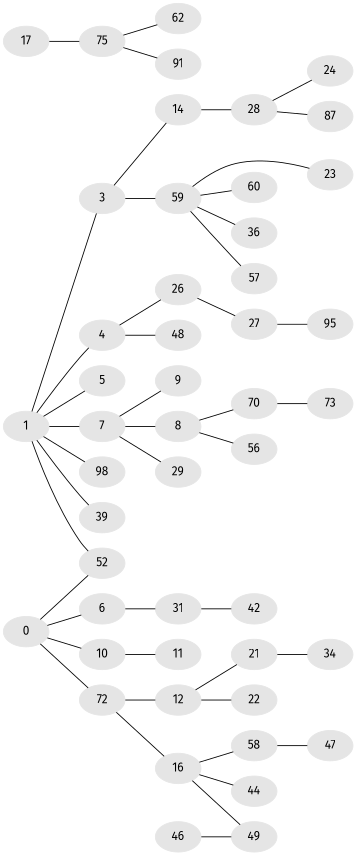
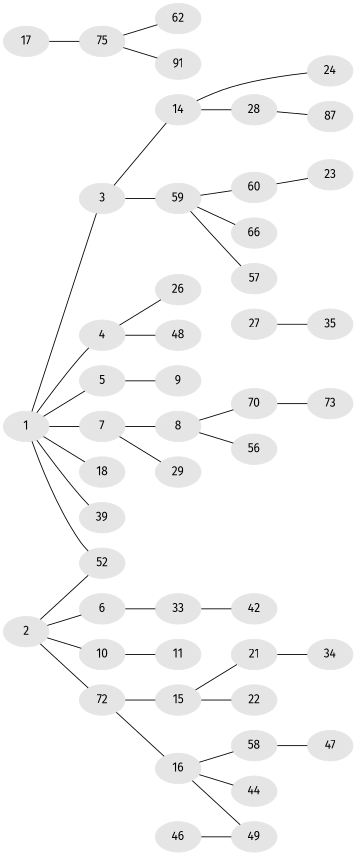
edge "24" -- "28": now "24" -- "14"
edge "23" -- "59": now "23" -- "60"
node "36": label "36" -> "66"
edge "26" -- "27": removed
node "95": label "95" -> "35"
edge "9" -- "7": now "9" -- "5"
node "98": label "98" -> "18"
node "31": label "31" -> "33"
node "0": label "0" -> "2"
node "12": label "12" -> "15"
